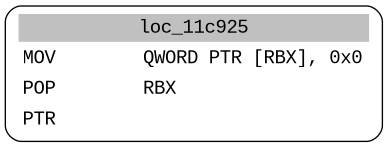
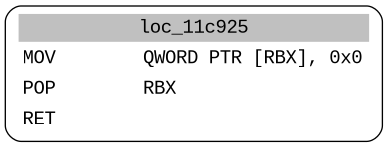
node "loc_11c925": text "PTR" -> "RET"
